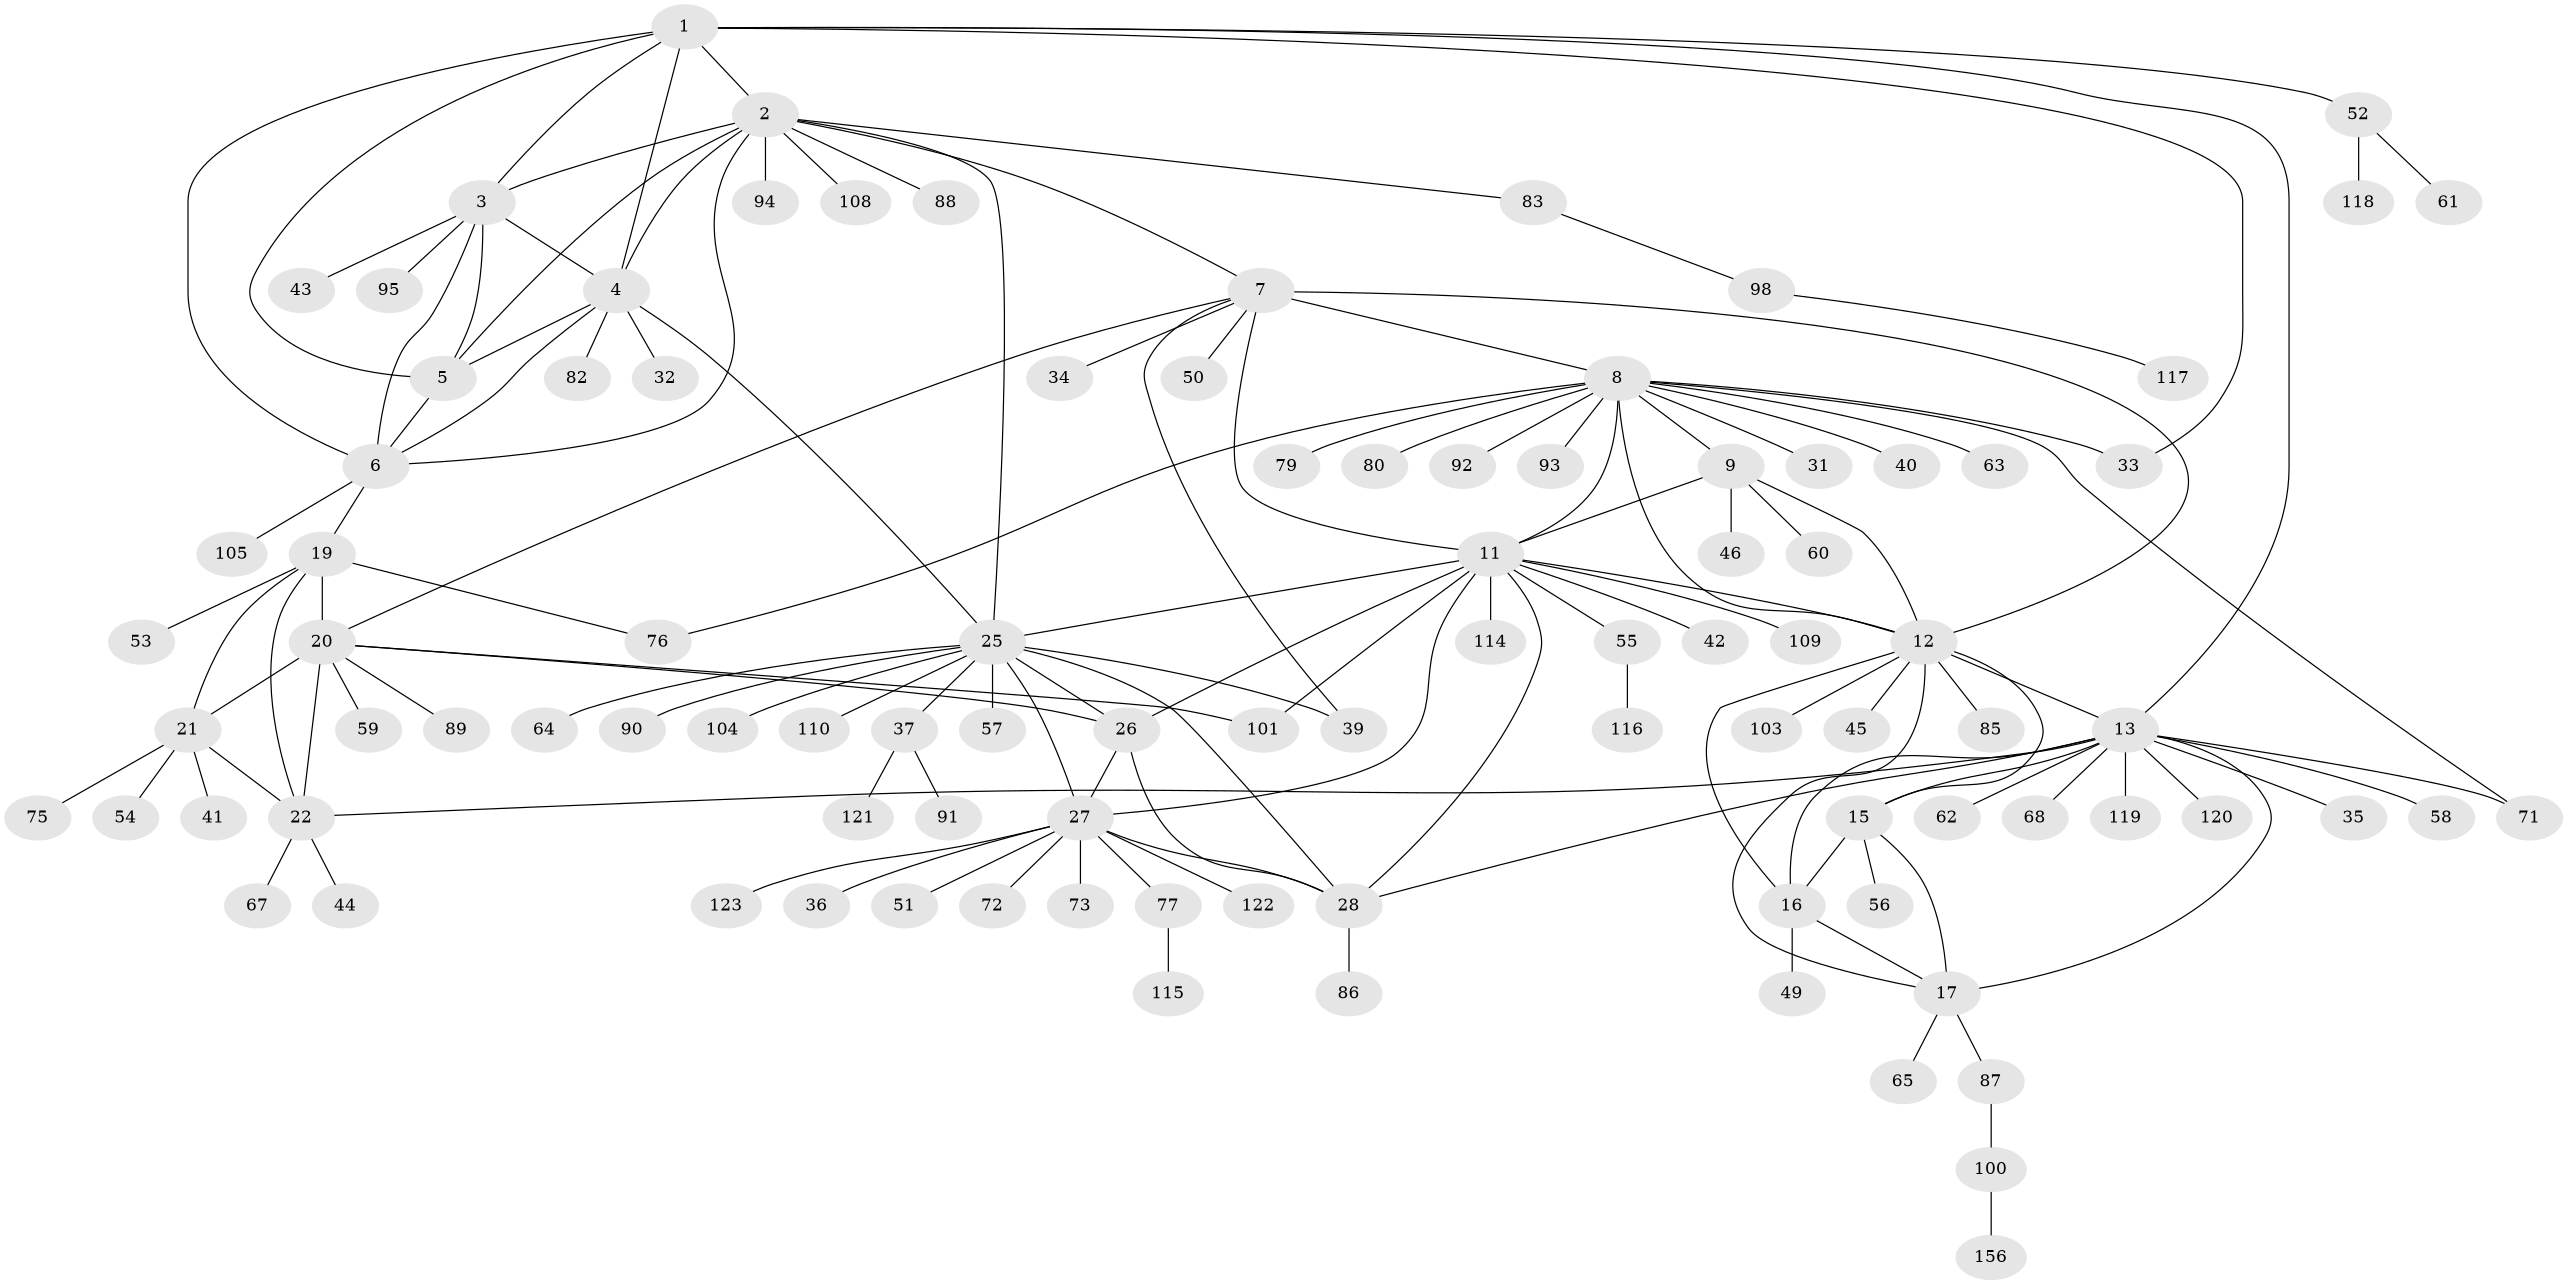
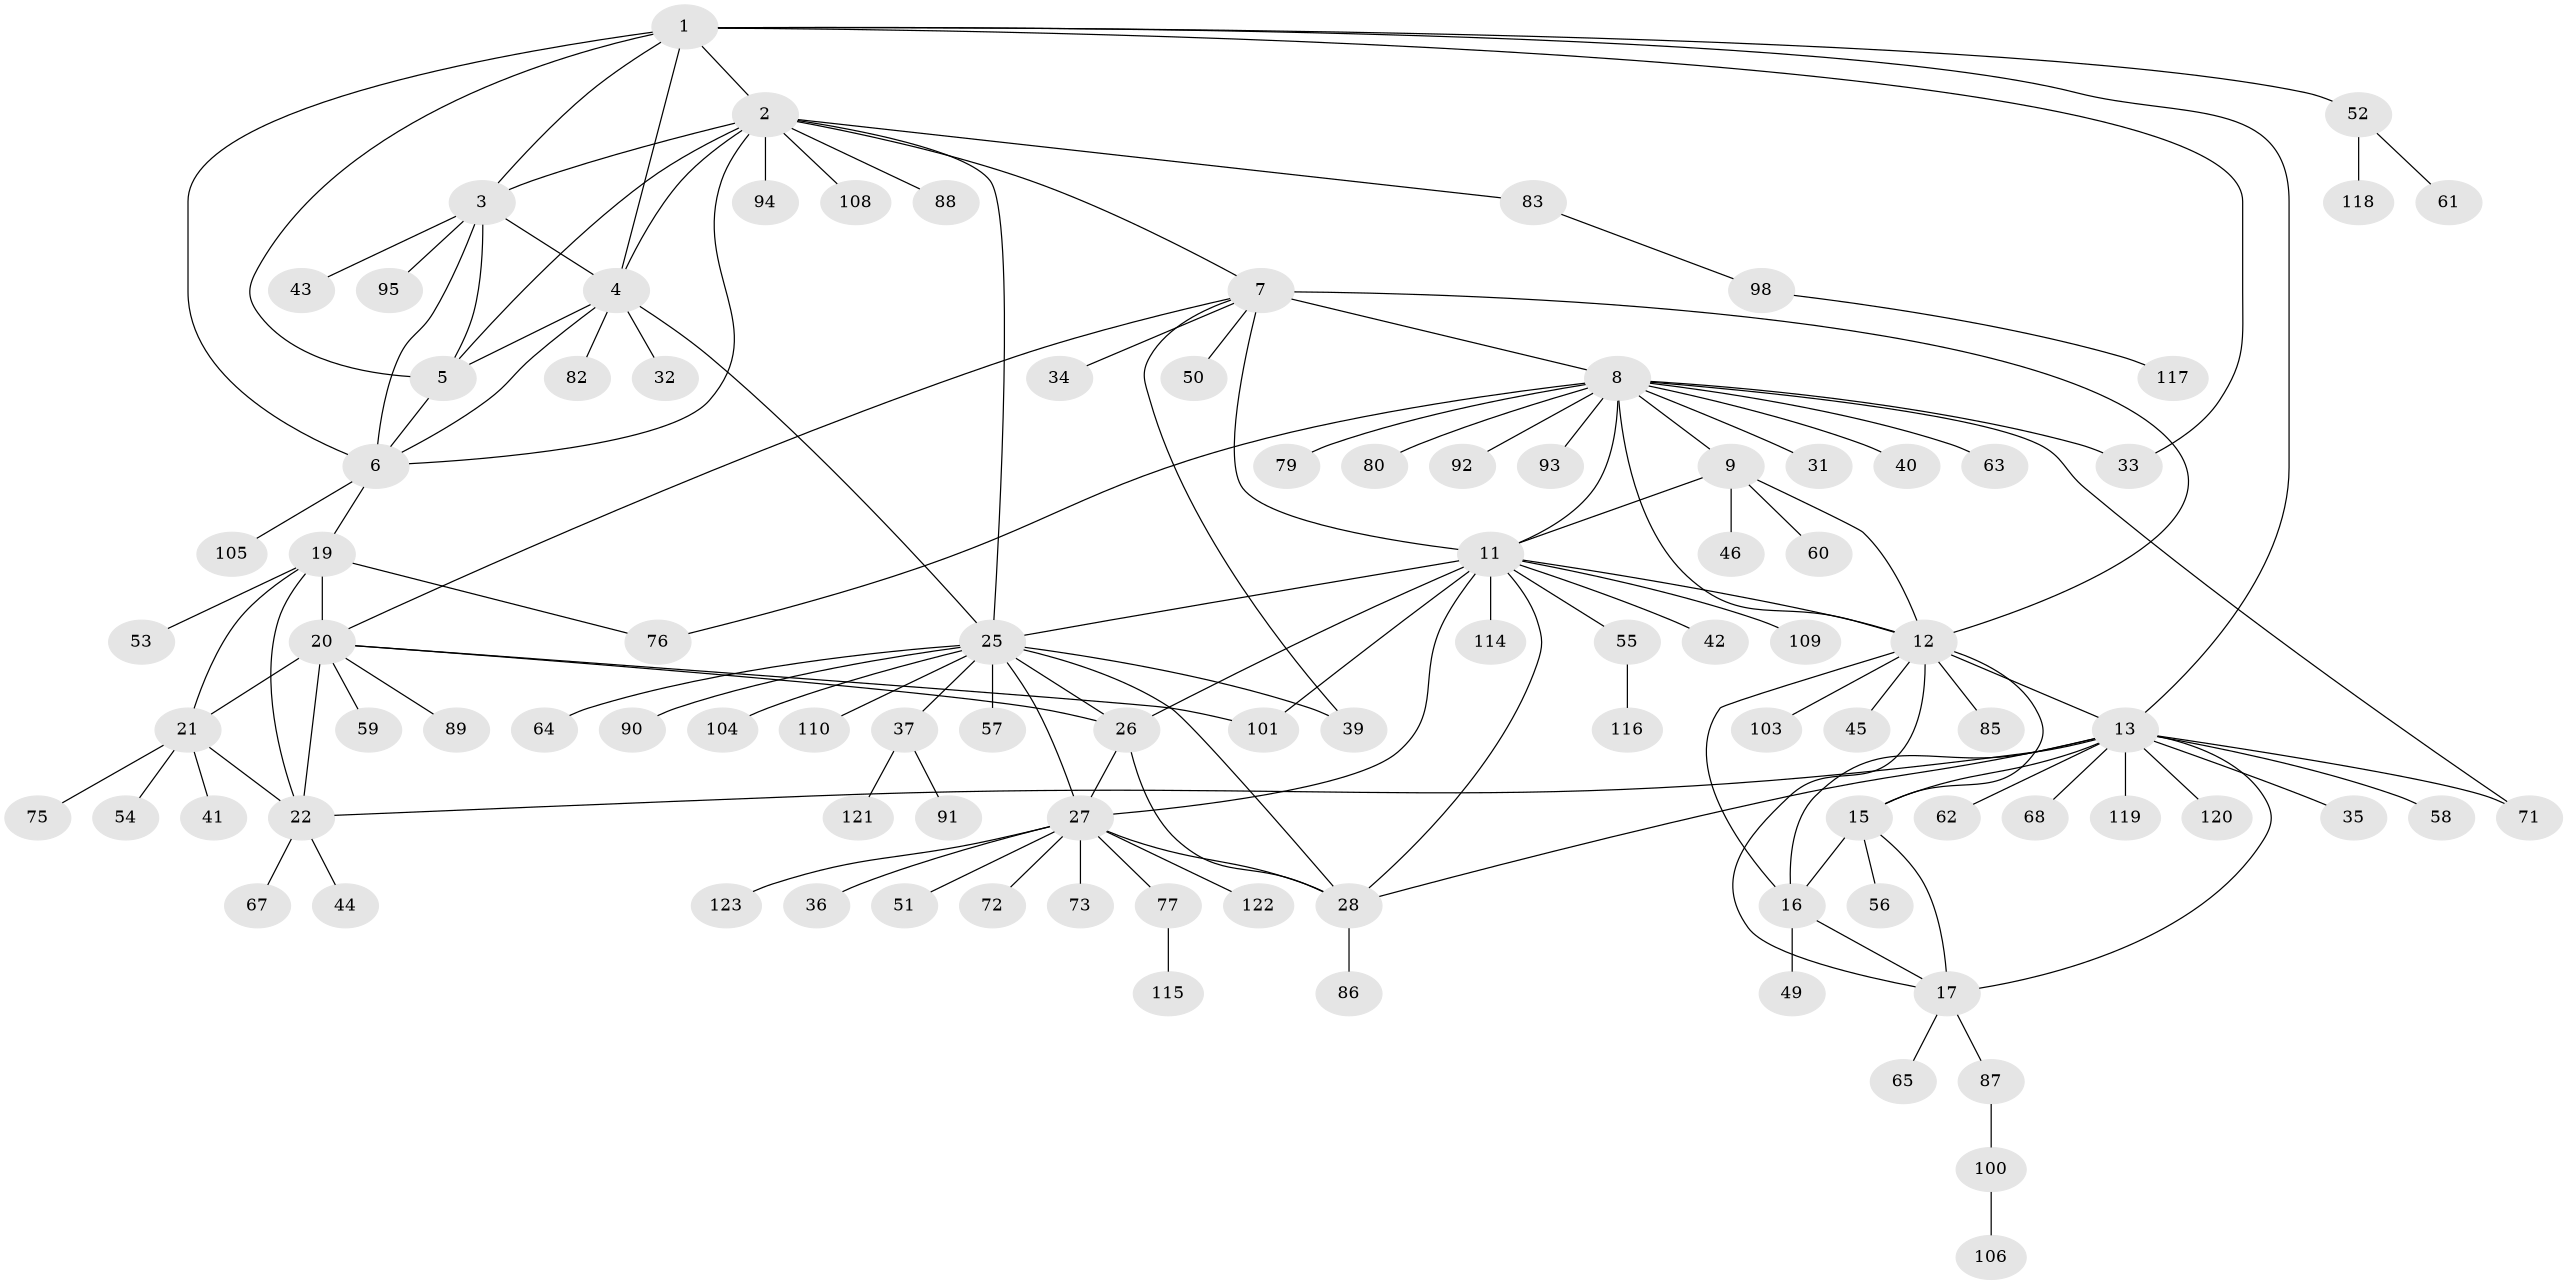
node "156": label "156" -> "106"
